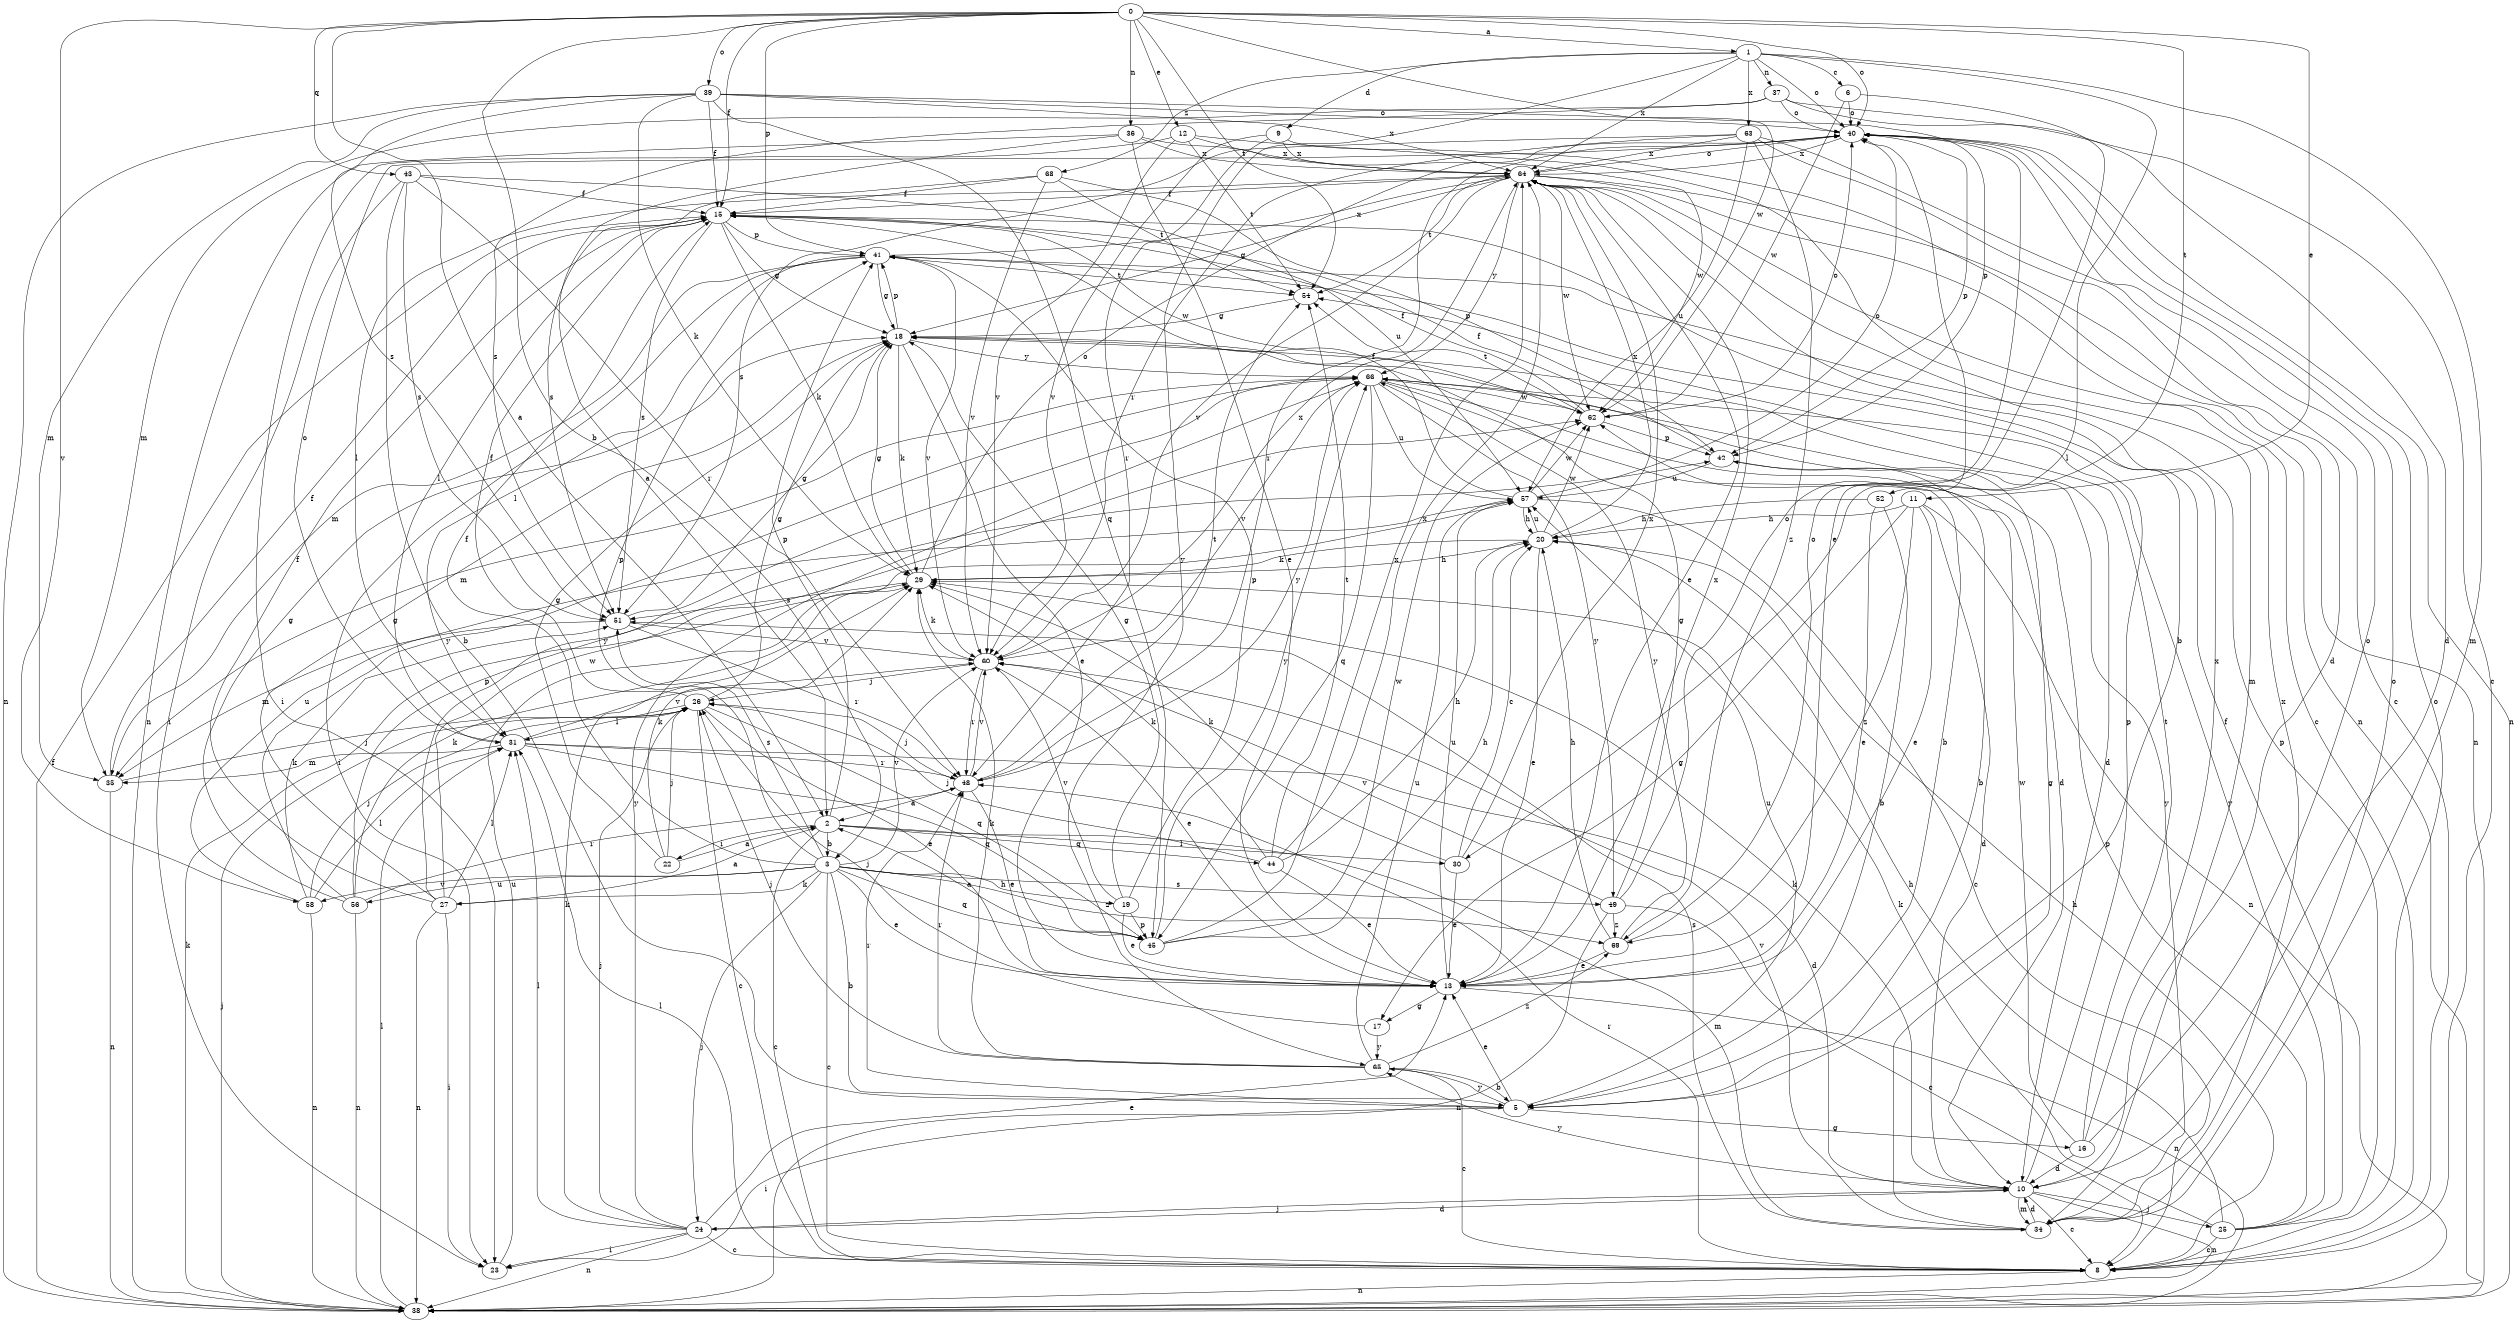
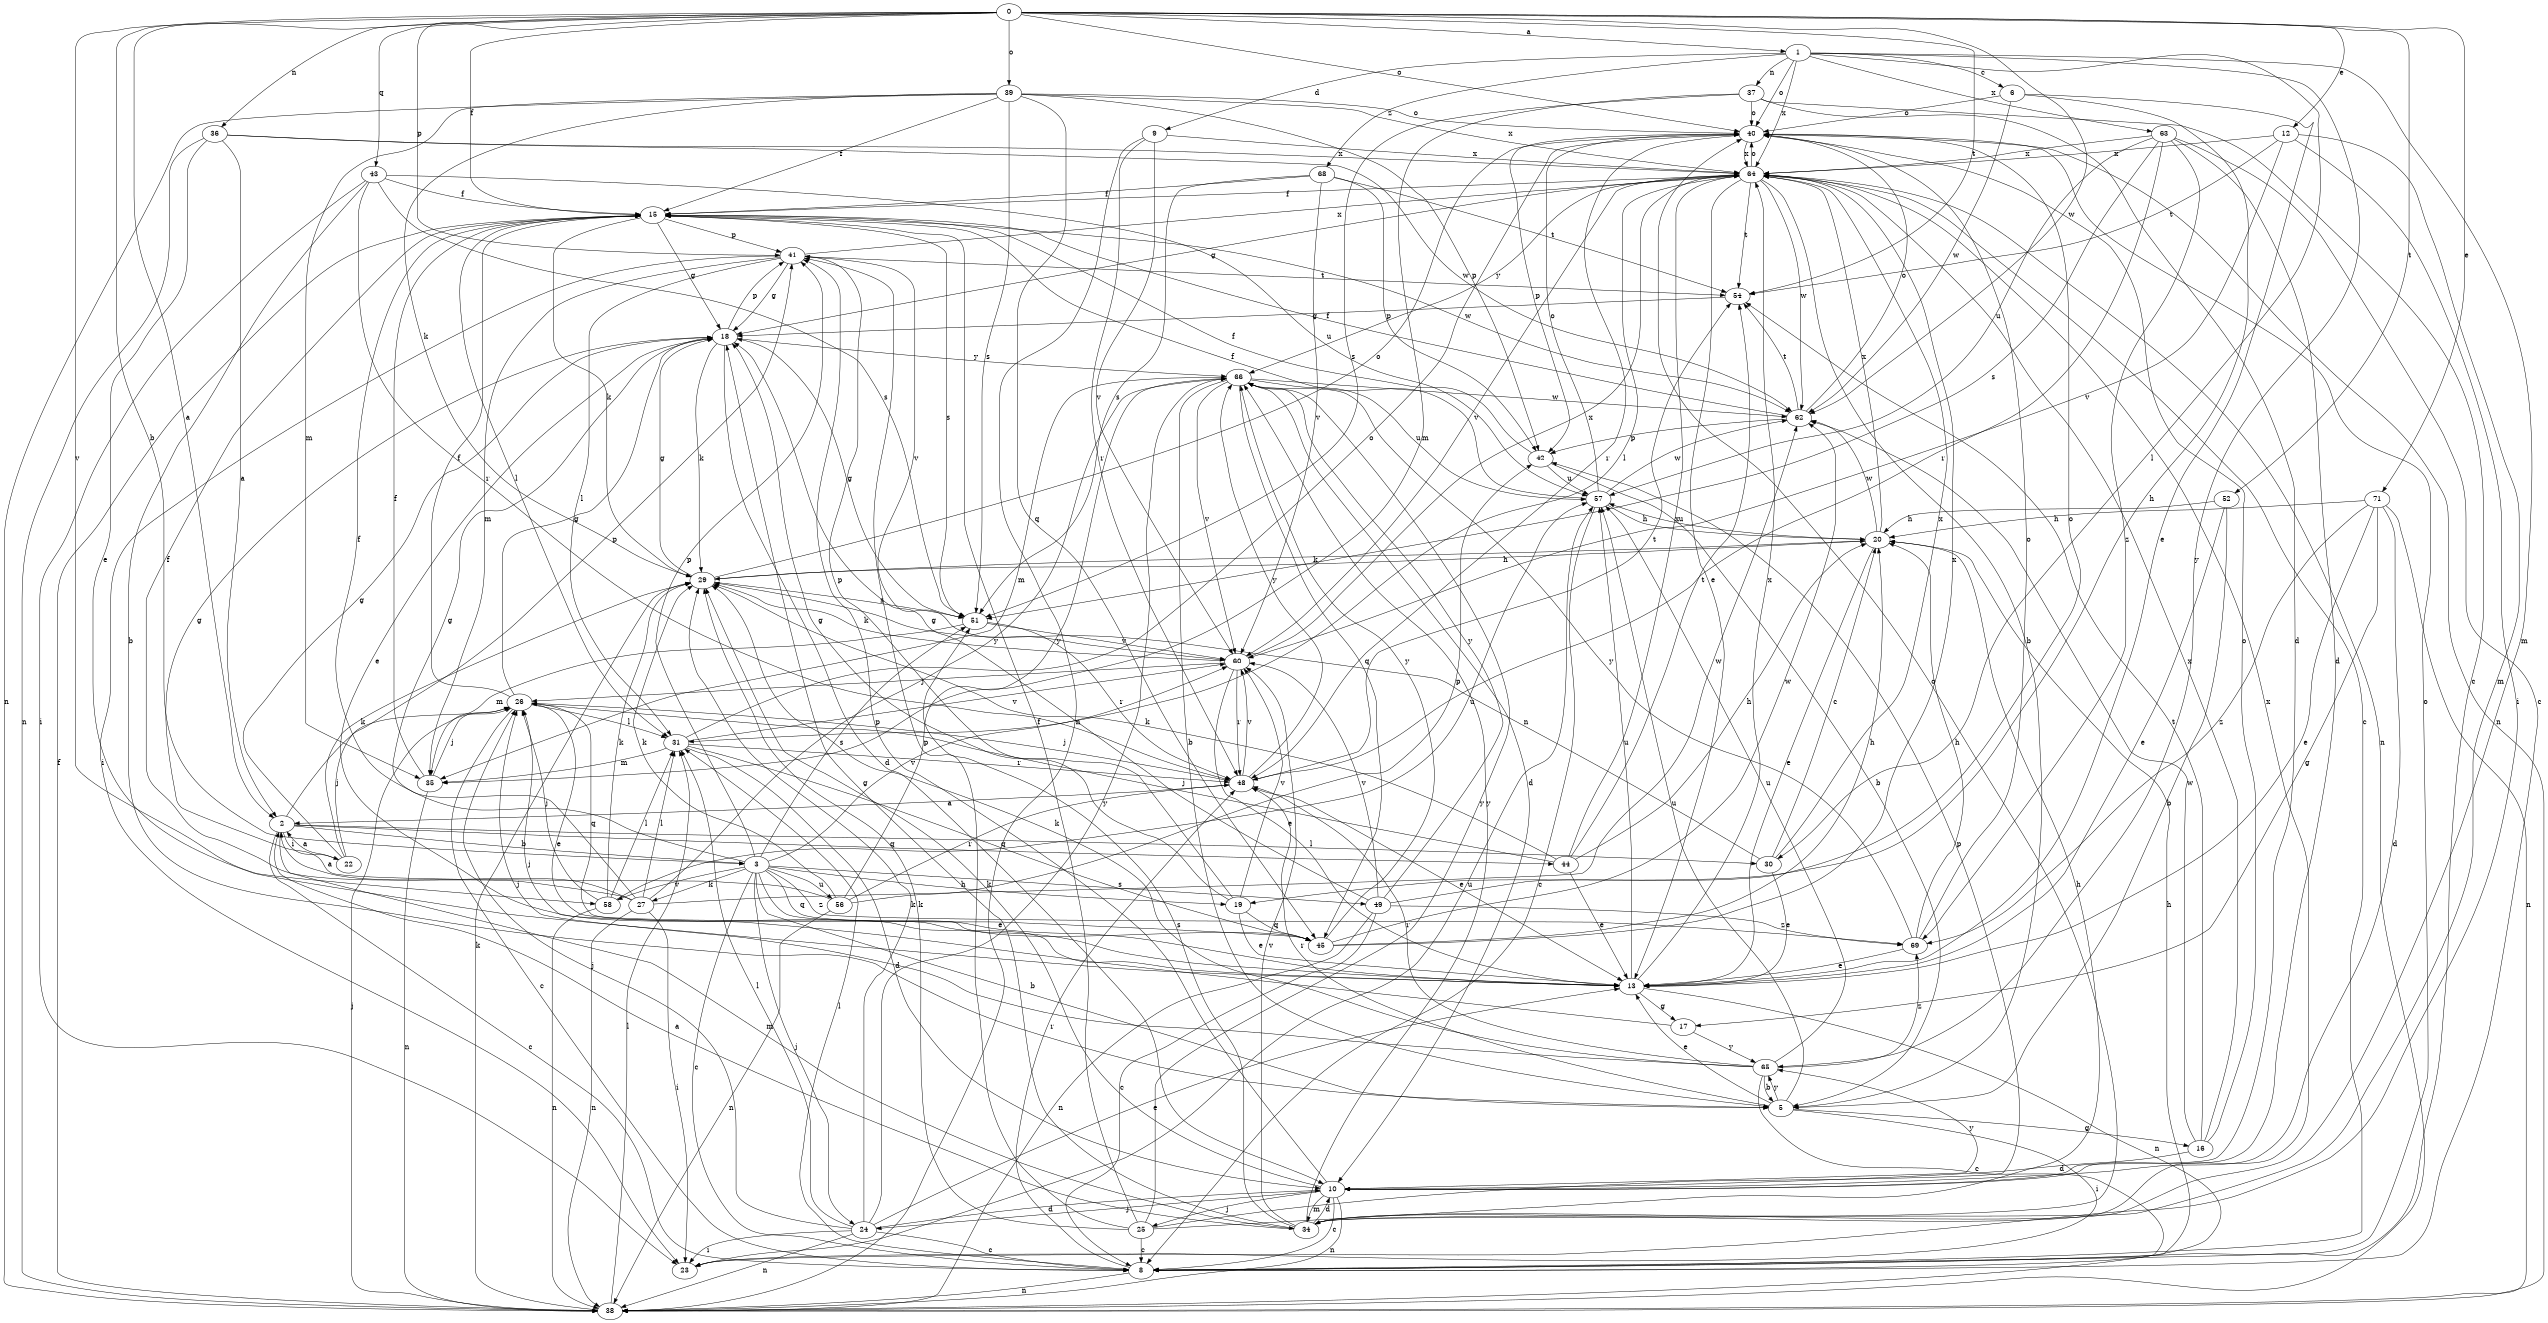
edge "63" -> "60": now "63" -> "48"
node "11": label "11" -> "71"
edge "66" -> "49": reversed
edge "58" -> "51": now "58" -> "29"
edge "30" -> "29": label "k" -> "n"
edge "6" -> "19": added, label "h"
edge "45" -> "2": now "34" -> "2"
edge "19" -> "45": label "p" -> "q"
